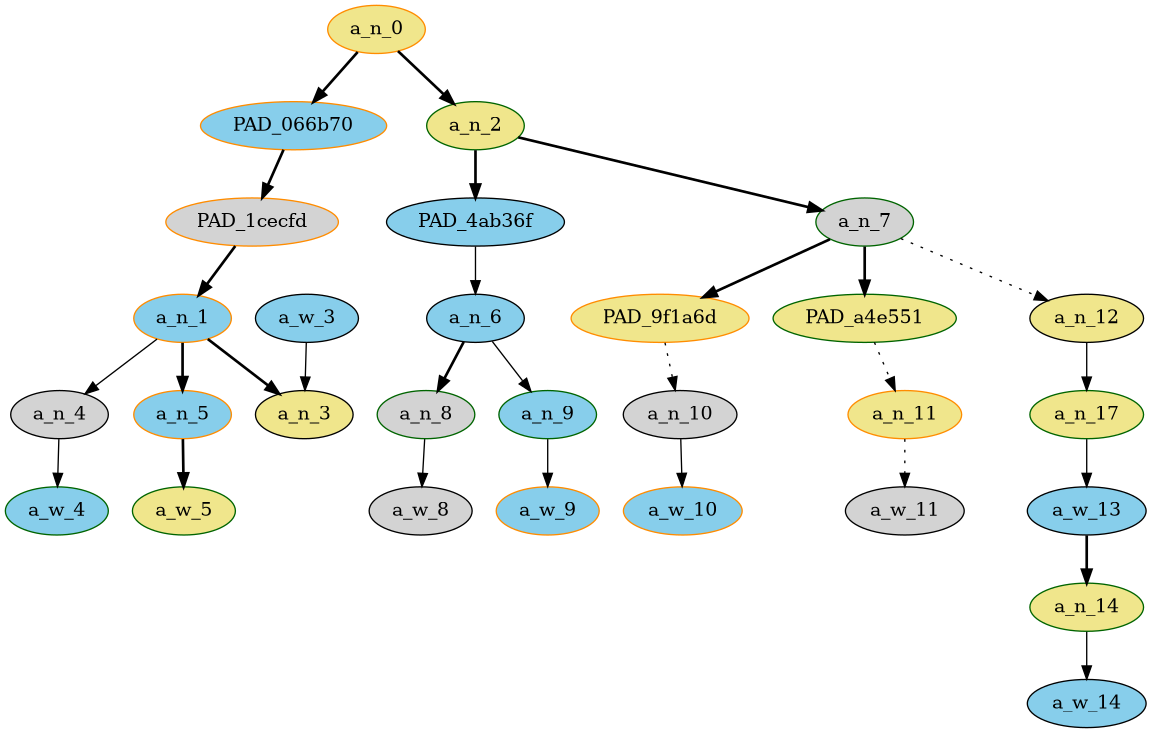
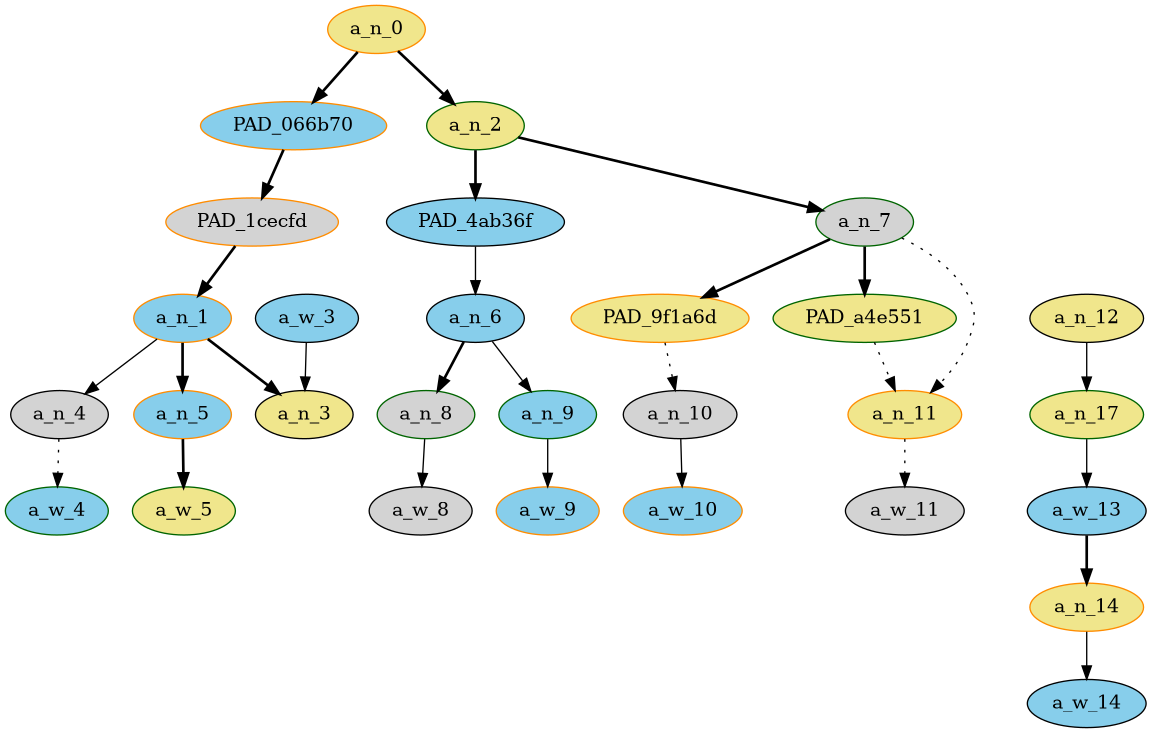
edge "a_n_7" -> "a_n_12": now "a_n_7" -> "a_n_11"
edge "a_n_4" -> "a_w_4": style solid -> dotted
node "a_n_14": color darkgreen -> darkorange
